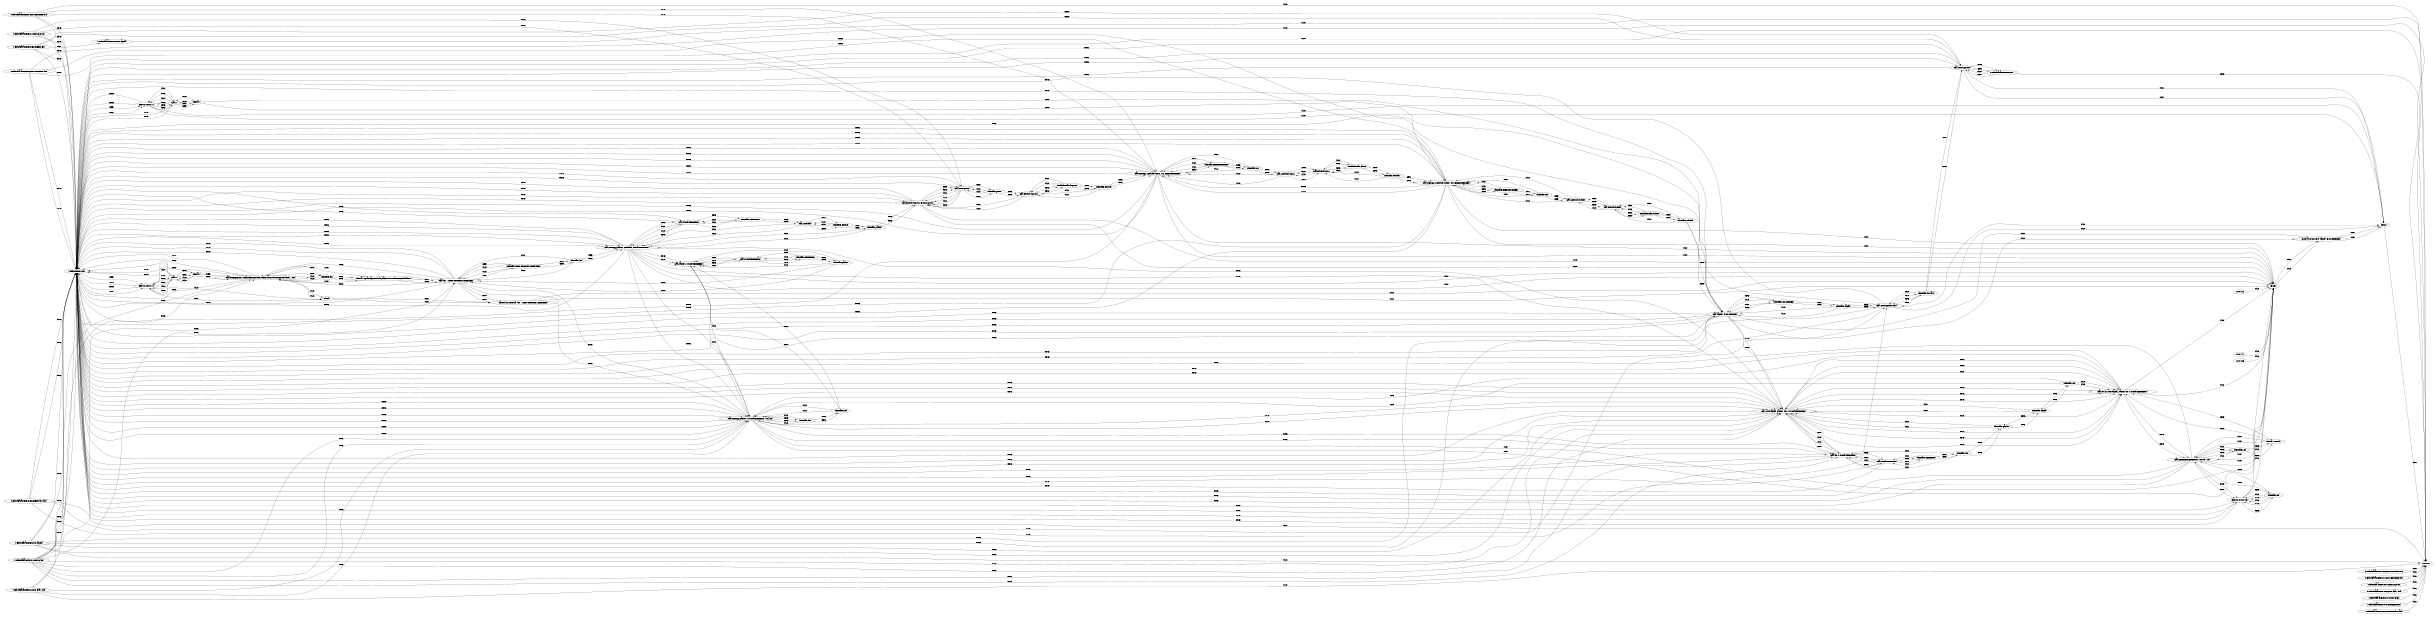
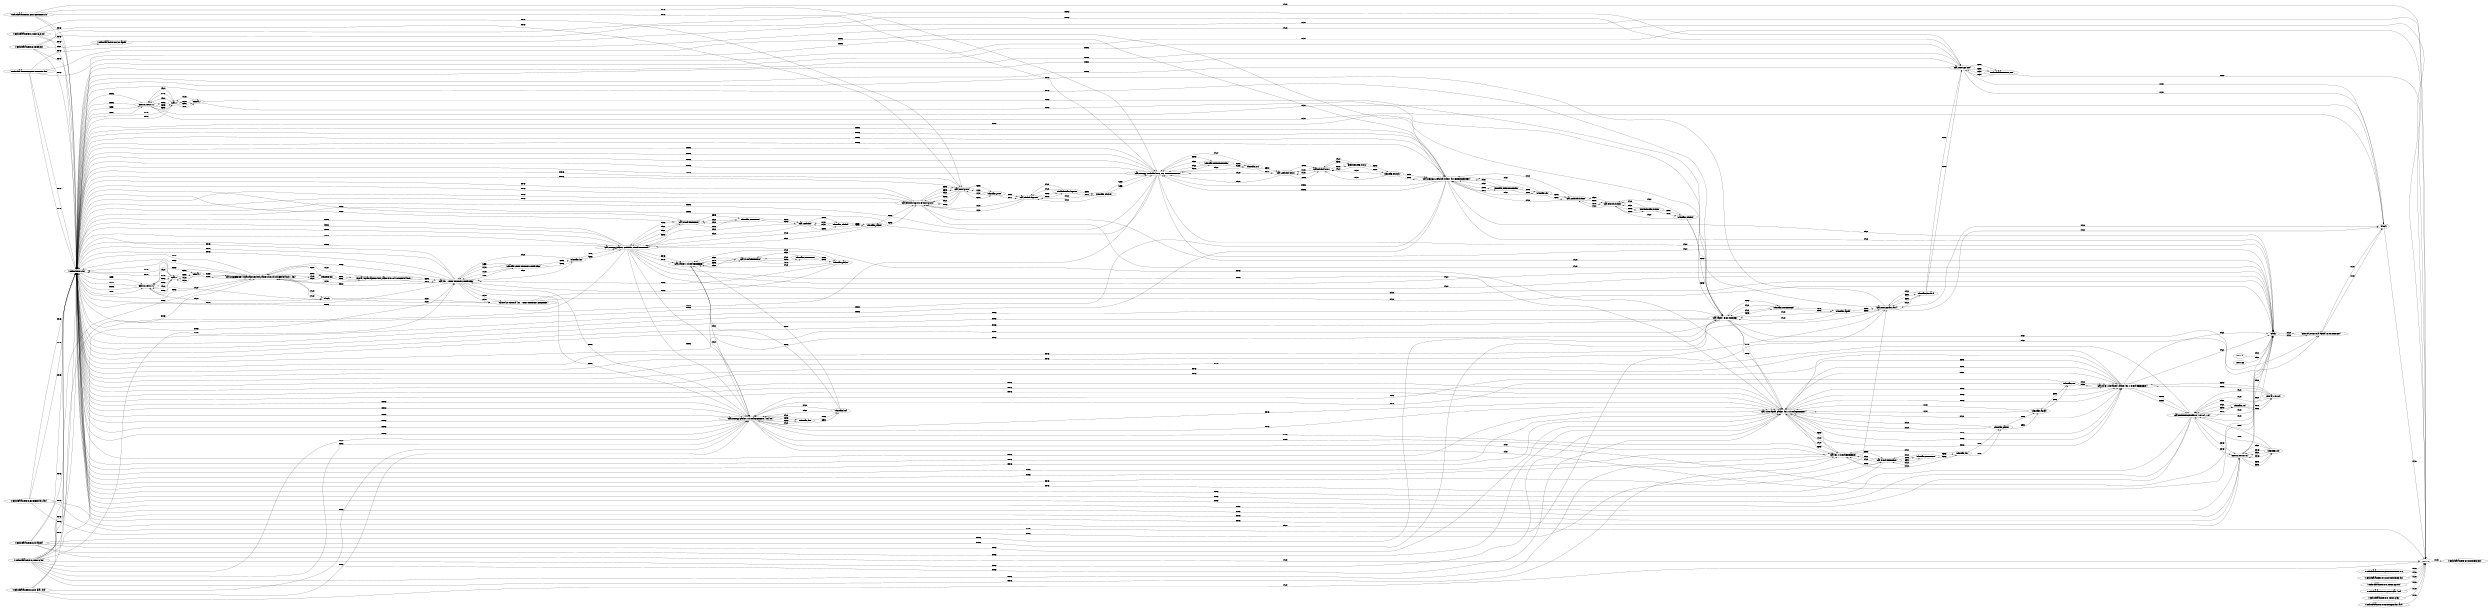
node "(MethodParameterIn,BOOLEAN ext)": label "(MethodParameterIn,BOOLEAN ext)" -> "(MethodParameterIn,ADDR ext)"
node "1000120": removed
node "(Call,write(tap_fd, packet, len + sizeof(tETH_BTIF)))": label "(Call,write(tap_fd, packet, len + sizeof(tETH_BTIF)))" -> "(Call,write(tap_fd, packet, len + sizeof(tETH_HDR)))"
edge "(MethodParameterOut,BOOLEAN ext)" -> "1000101": reversed
